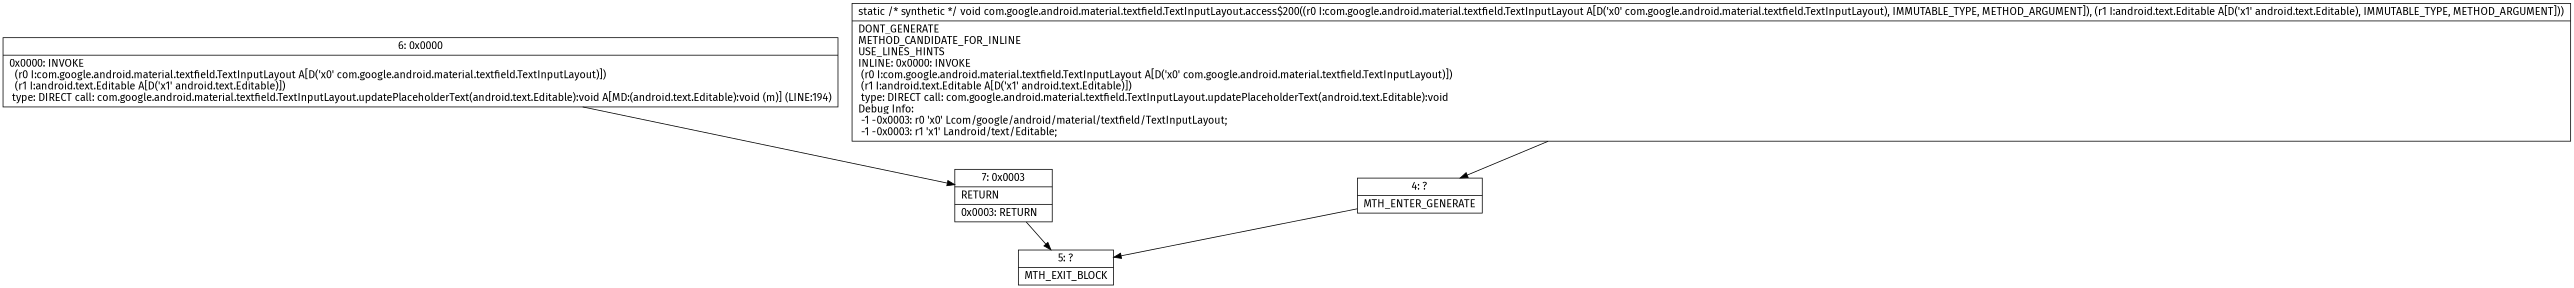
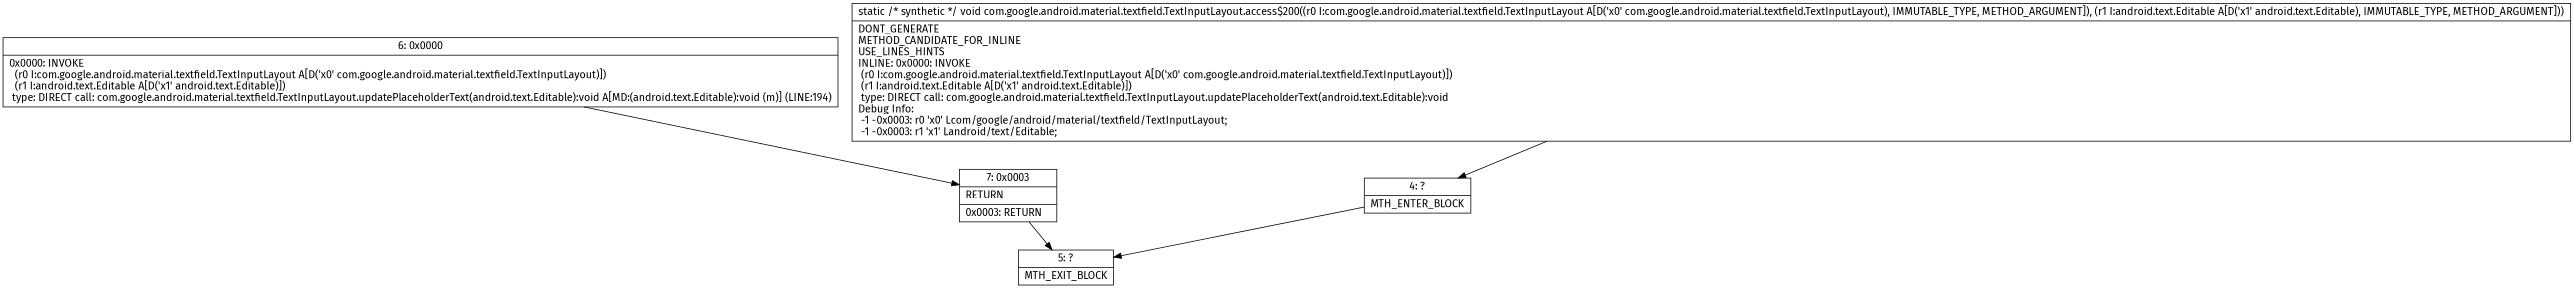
node "4: ?": text "MTH_ENTER_GENERATE" -> "MTH_ENTER_BLOCK"
